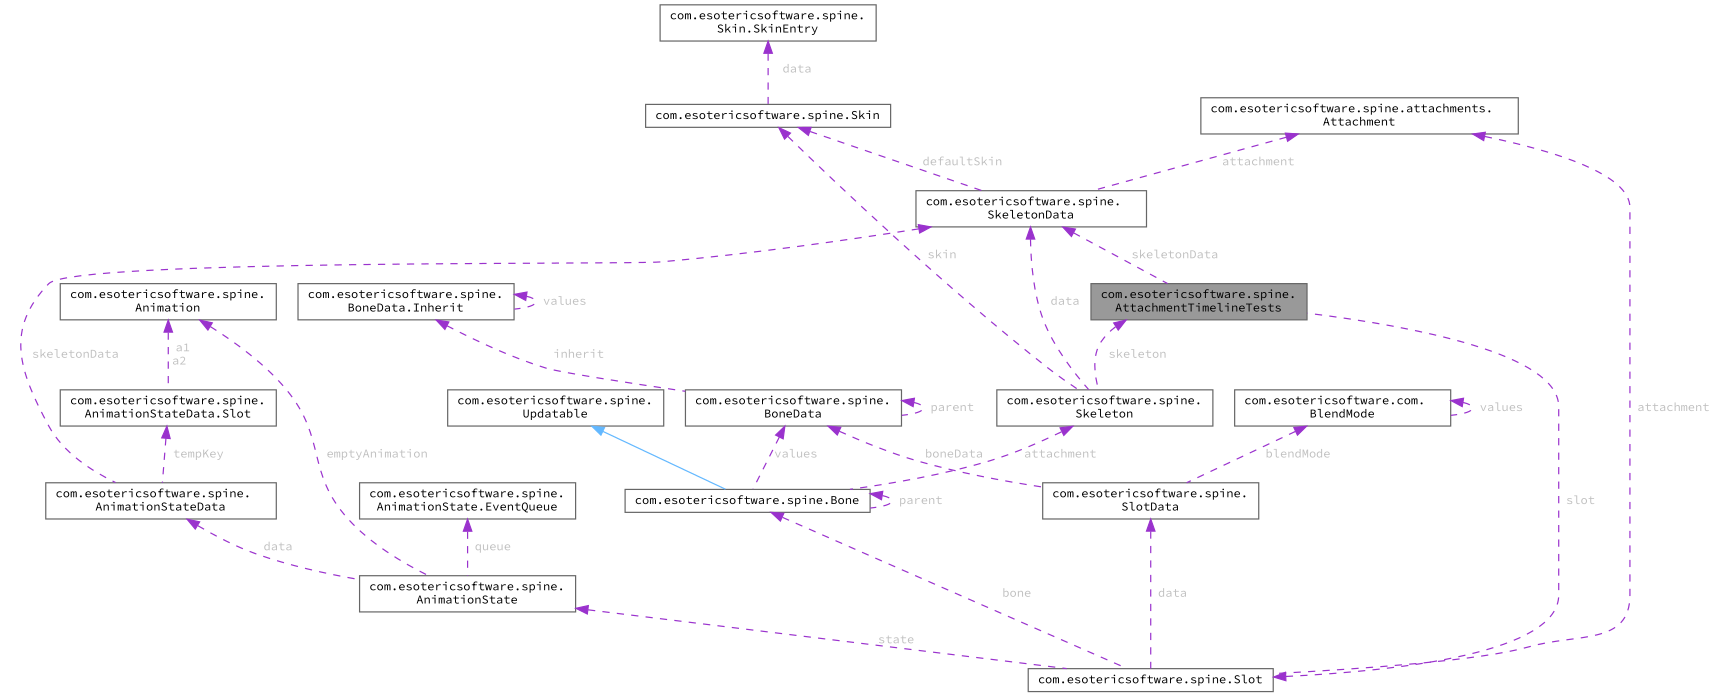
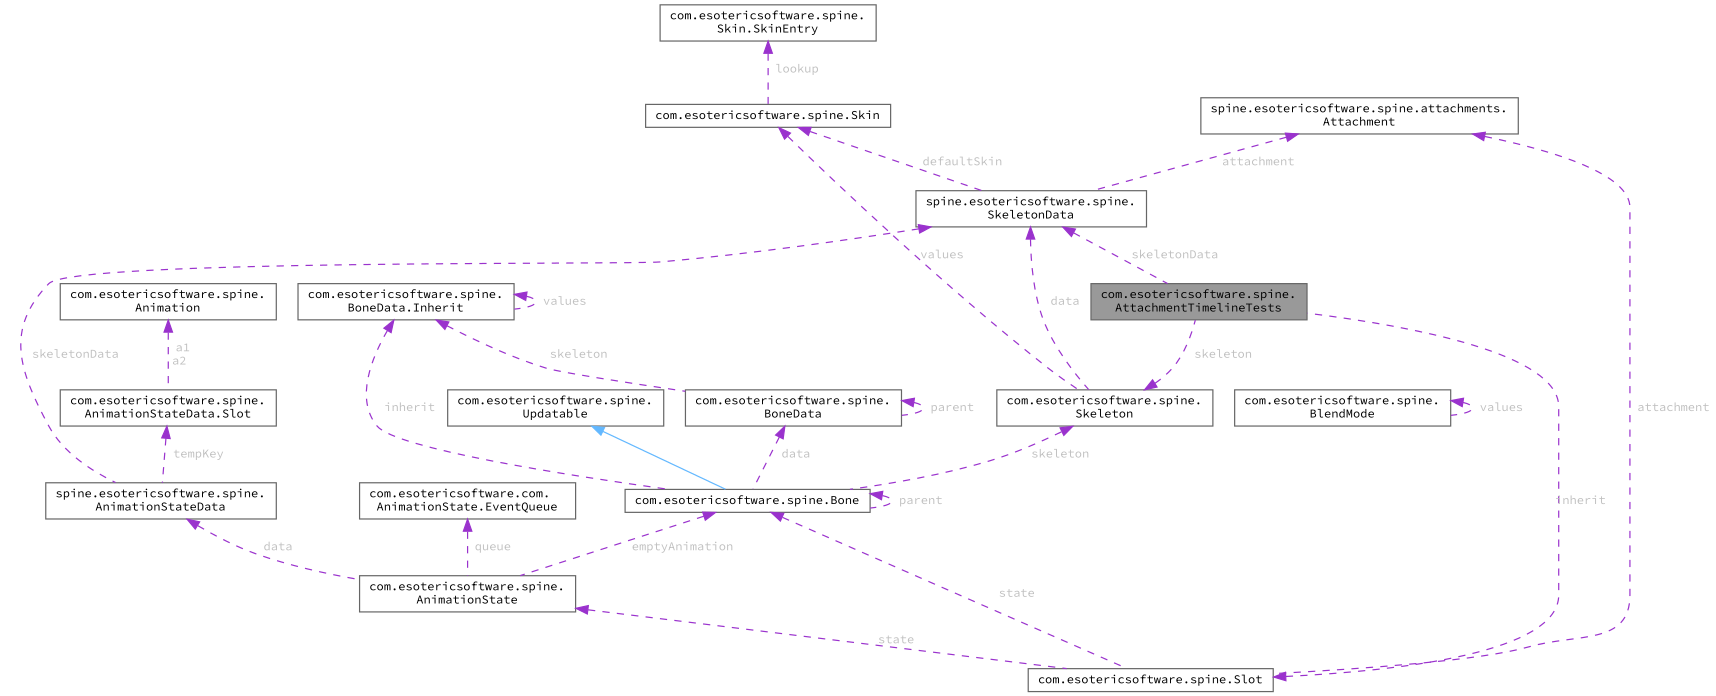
edge "com.esotericsoftware.spine.Skin" -> "com.esotericsoftware.spine. Skin.SkinEntry": label " data" -> " lookup"
node "com.esotericsoftware.spine.attachments. Attachment": label "com.esotericsoftware.spine.attachments. Attachment" -> "spine.esotericsoftware.spine.attachments. Attachment"
node "com.esotericsoftware.spine. SkeletonData": label "com.esotericsoftware.spine. SkeletonData" -> "spine.esotericsoftware.spine. SkeletonData"
edge "com.esotericsoftware.spine. Skeleton" -> "com.esotericsoftware.spine.Skin": label " skin" -> " values"
edge "com.esotericsoftware.spine. BoneData" -> "com.esotericsoftware.spine. BoneData.Inherit": label " inherit" -> " skeleton"
edge "com.esotericsoftware.spine. Skeleton" -> "com.esotericsoftware.spine. AttachmentTimelineTests": reversed
node "com.esotericsoftware.com. BlendMode": label "com.esotericsoftware.com. BlendMode" -> "com.esotericsoftware.spine. BlendMode"
edge "com.esotericsoftware.spine. AnimationState" -> "com.esotericsoftware.spine. Animation": now "com.esotericsoftware.spine. AnimationState" -> "com.esotericsoftware.spine.Bone"
edge "com.esotericsoftware.spine.Bone" -> "com.esotericsoftware.spine. BoneData": label " values" -> " data"
edge "com.esotericsoftware.spine.Bone" -> "com.esotericsoftware.spine. Skeleton": label " attachment" -> " skeleton"
edge "com.esotericsoftware.spine.Bone" -> "com.esotericsoftware.spine. BoneData.Inherit": added, label "inherit"
node "com.esotericsoftware.spine. AnimationStateData": label "com.esotericsoftware.spine. AnimationStateData" -> "spine.esotericsoftware.spine. AnimationStateData"
node "com.esotericsoftware.spine. AnimationState.EventQueue": label "com.esotericsoftware.spine. AnimationState.EventQueue" -> "com.esotericsoftware.com. AnimationState.EventQueue"
node "com.esotericsoftware.spine. SlotData": removed
edge "com.esotericsoftware.spine. AttachmentTimelineTests" -> "com.esotericsoftware.spine.Slot": label " slot" -> " inherit"
edge "com.esotericsoftware.spine.Slot" -> "com.esotericsoftware.spine.Bone": label " bone" -> " state"
